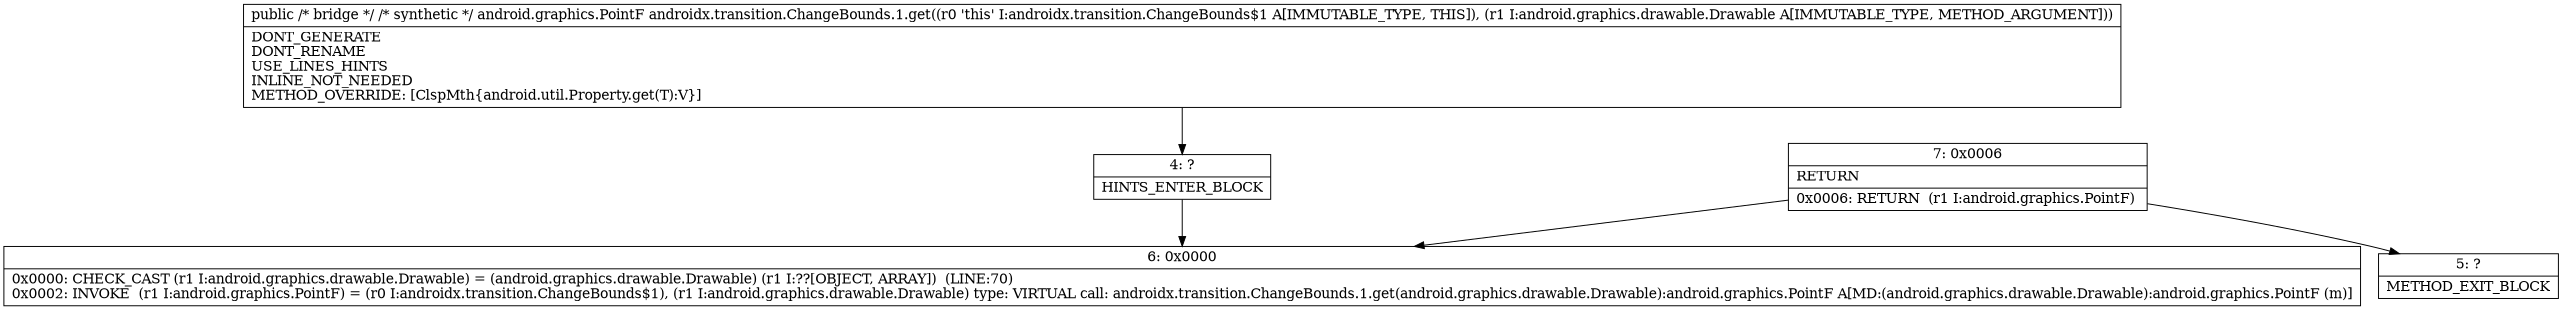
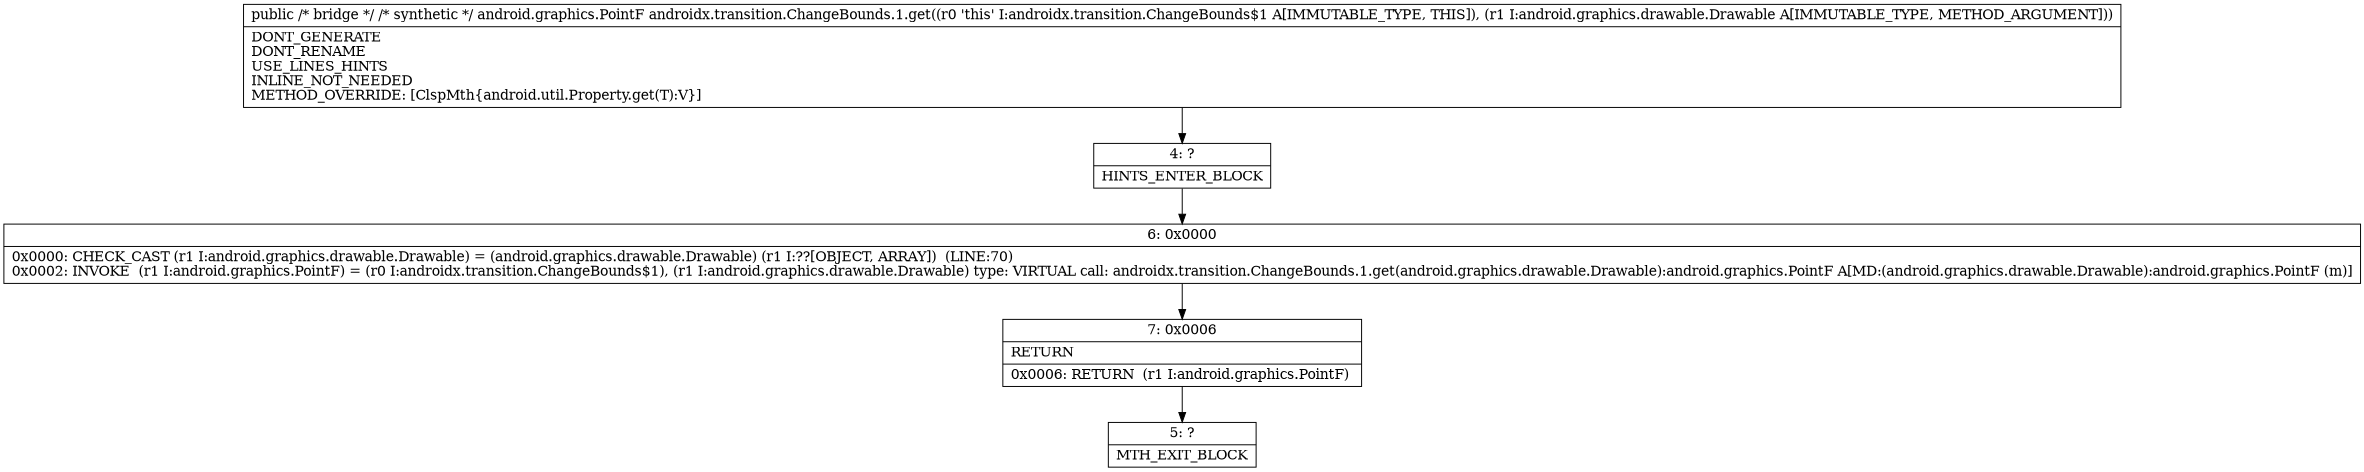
edge "7: 0x0006" -> "6: 0x0000": reversed
node "5: ?": text "METHOD_EXIT_BLOCK" -> "MTH_EXIT_BLOCK"
